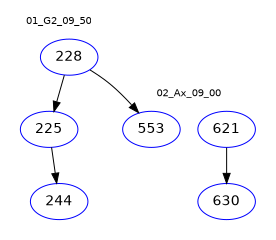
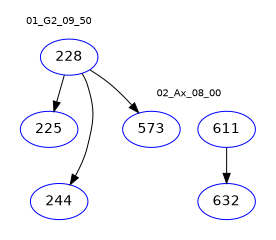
cluster "02_Ax_09_00": label "02_Ax_09_00" -> "02_Ax_08_00"
node "553": label "553" -> "573"
node "621": label "621" -> "611"
edge "225" -> "244": now "228" -> "244"
node "630": label "630" -> "632"
